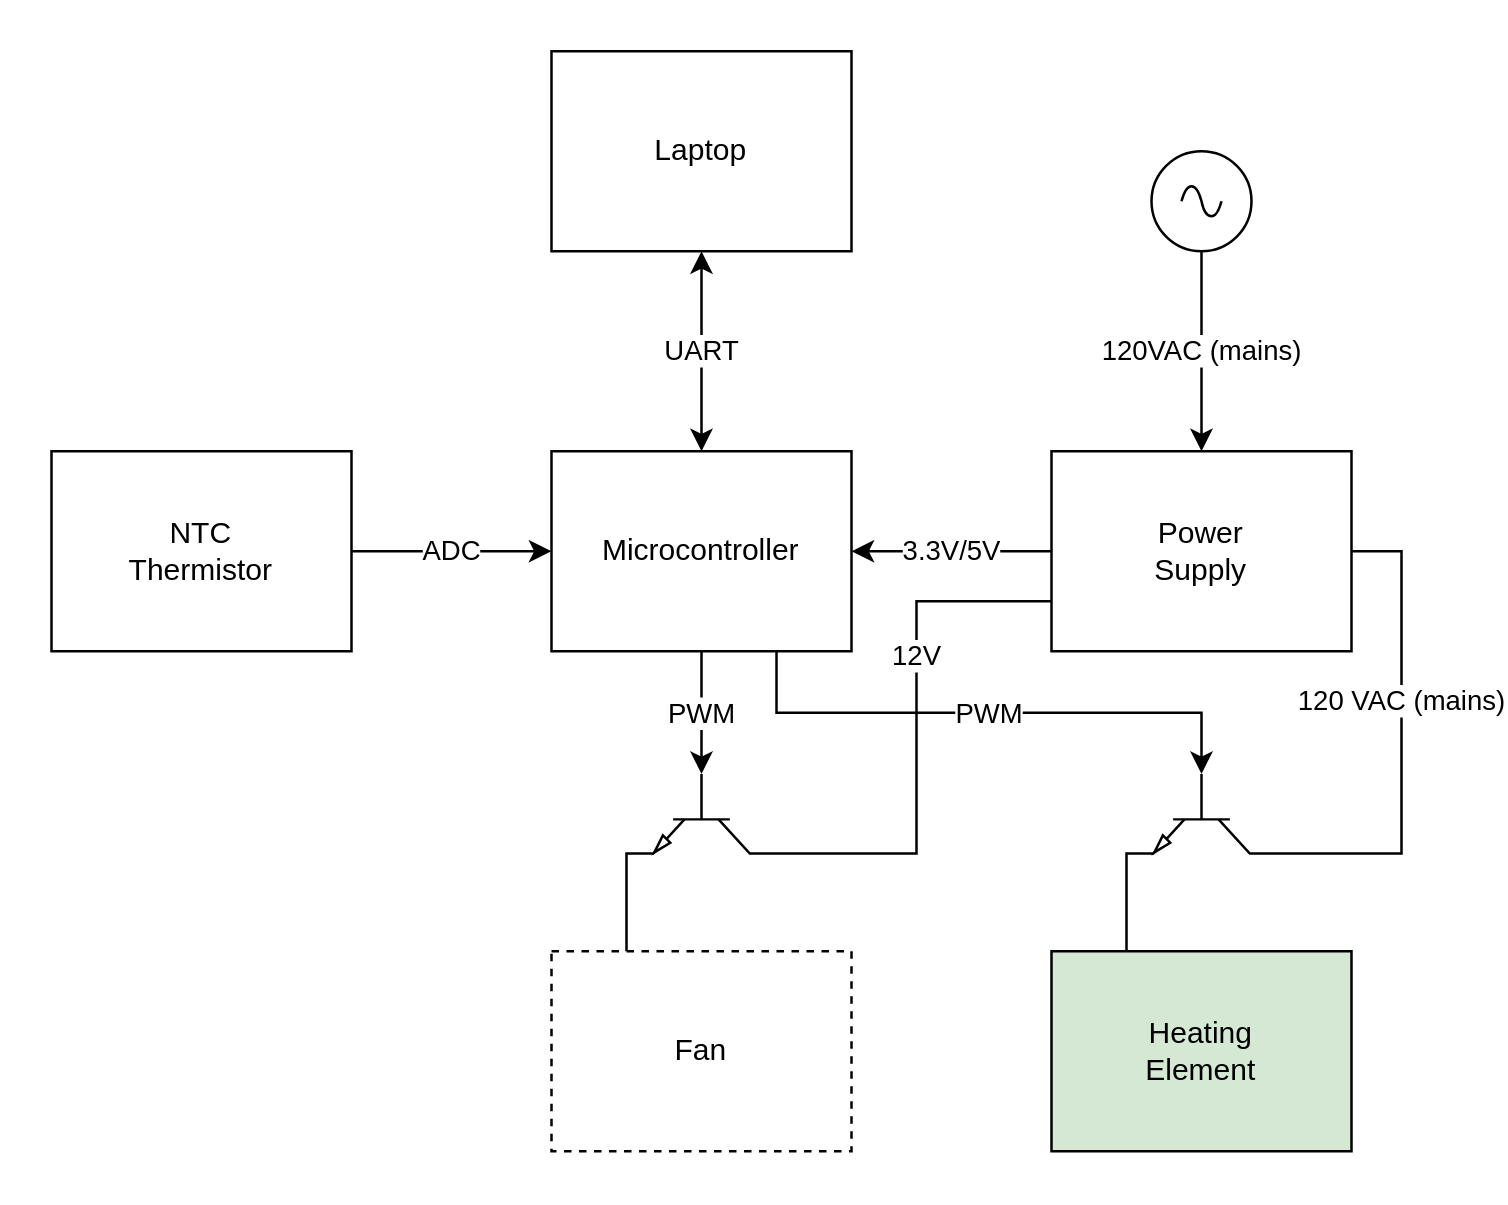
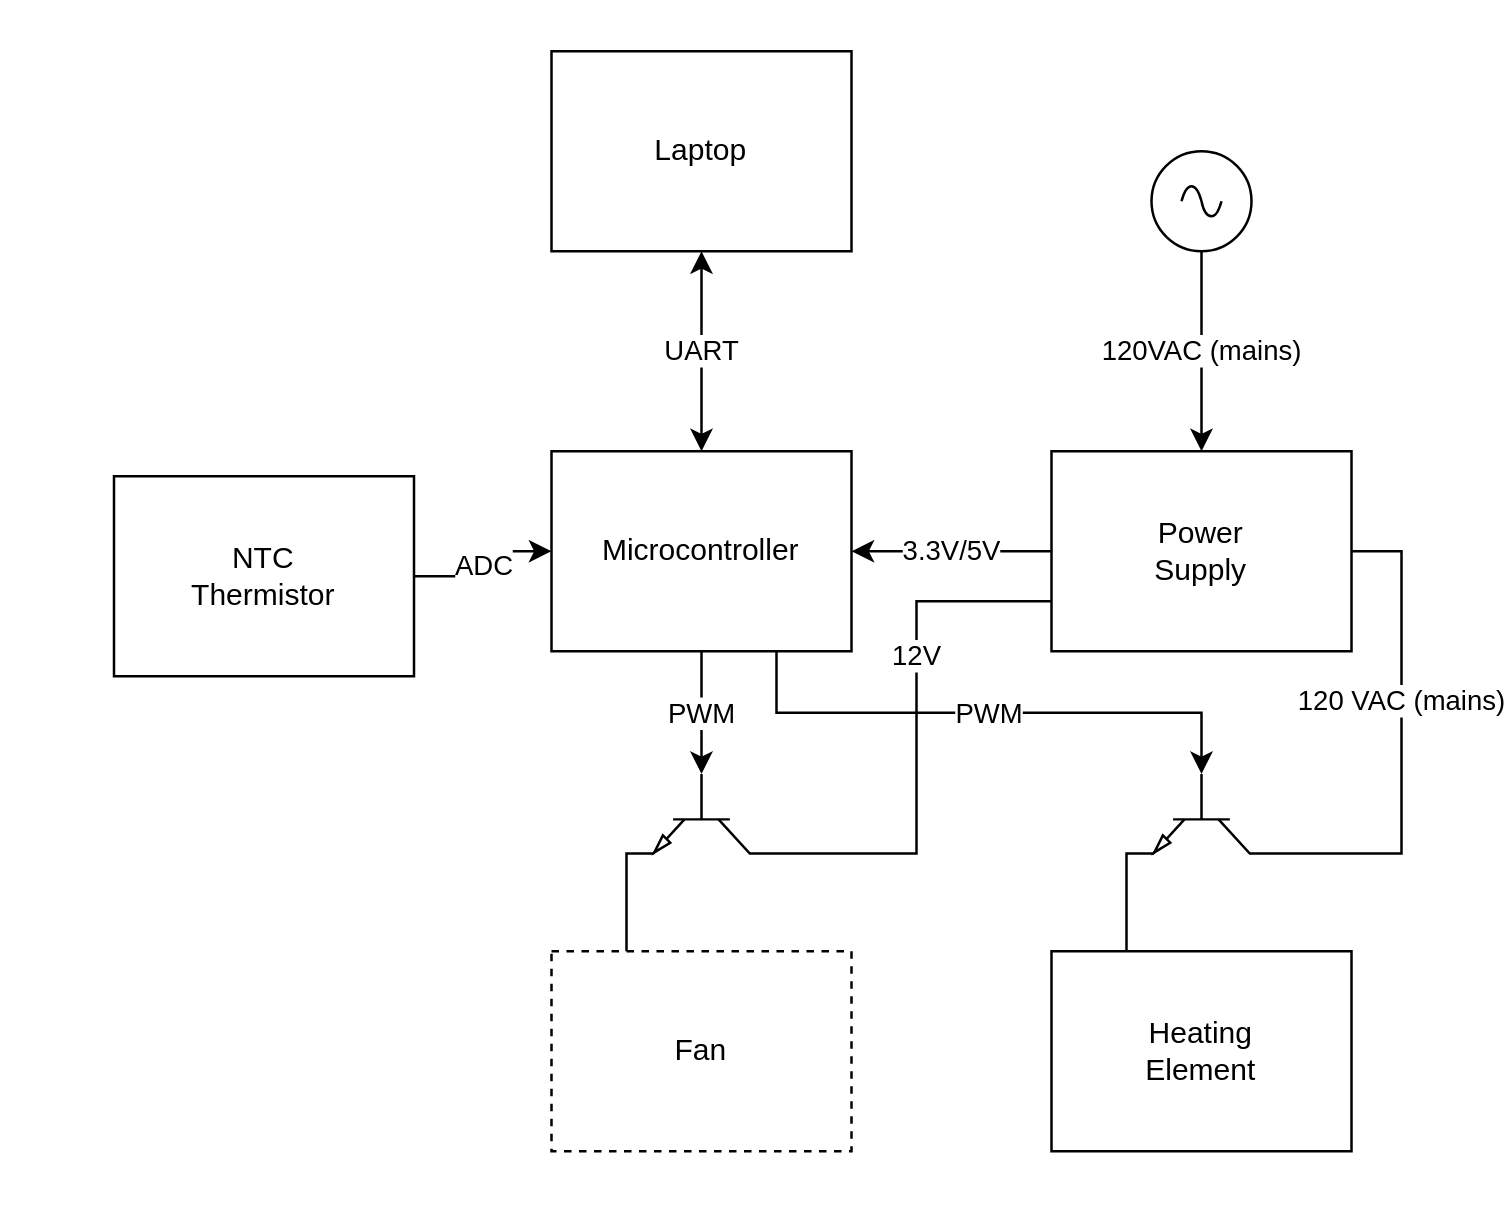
node "NTC Thermistor": moved (201, 551) -> (264, 576)
node "Heating Element": fillcolor #d5e8d4 -> #ffffff
